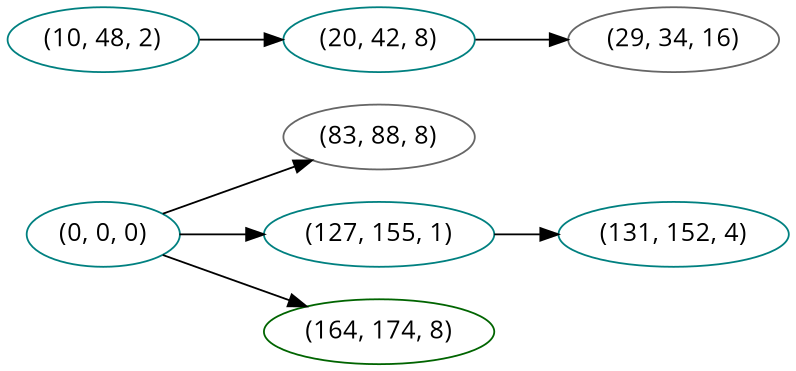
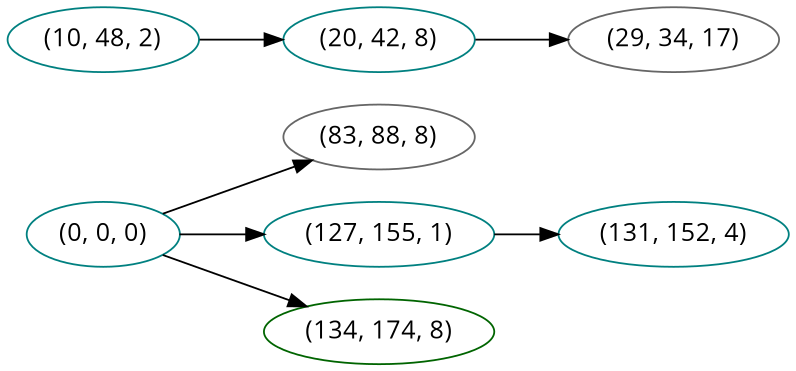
node "(29, 34, 16)": label "(29, 34, 16)" -> "(29, 34, 17)"
node "(164, 174, 8)": label "(164, 174, 8)" -> "(134, 174, 8)"
